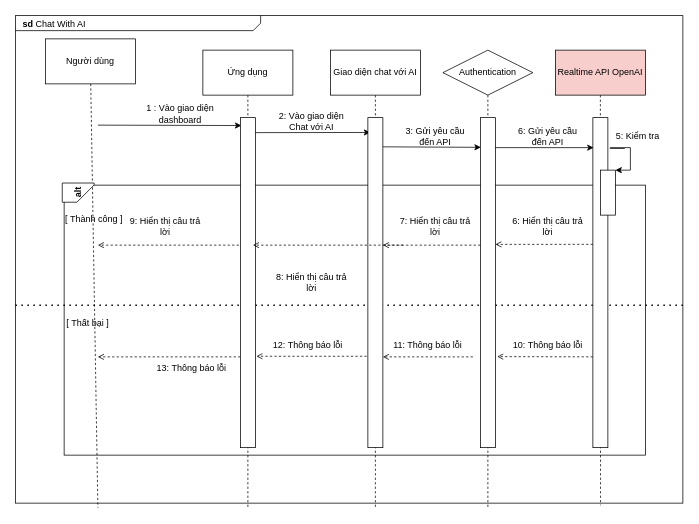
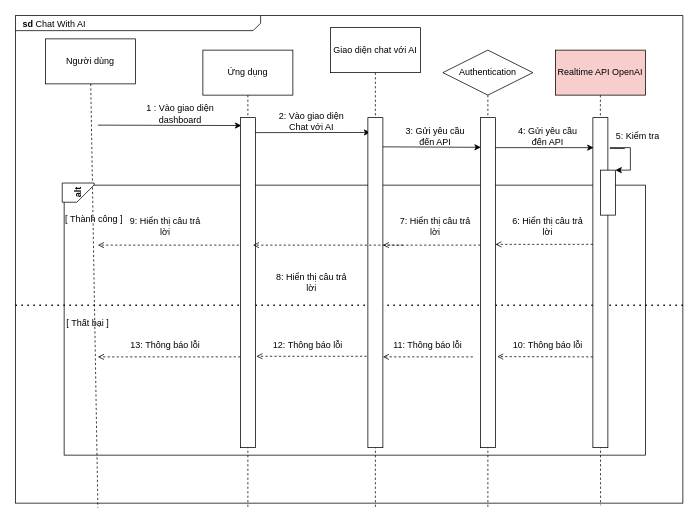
node "Giao diện chat với AI": moved (375, 72) -> (375, 50)
node "6: Gửi yêu cầu đến API": label "6: Gửi yêu cầu đến API" -> "4: Gửi yêu cầu đến API"
node "13: Thông báo lỗi": moved (192, 368) -> (165, 345)
